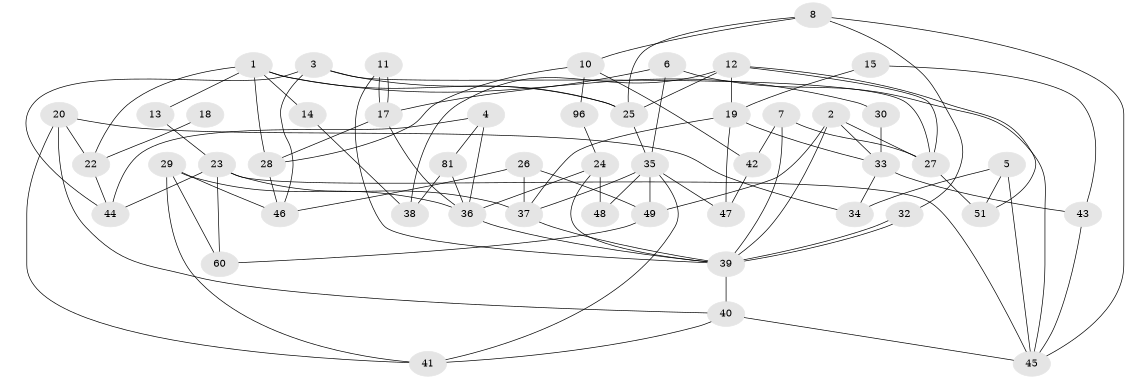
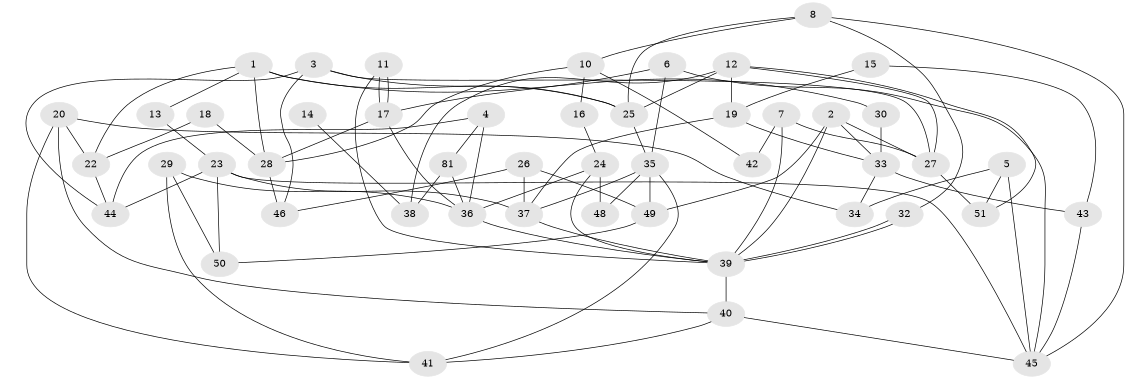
edge "1" -- "14": removed
node "96": label "96" -> "16"
edge "18" -- "28": added
edge "29" -- "46": removed
node "47": removed
node "60": label "60" -> "50"
